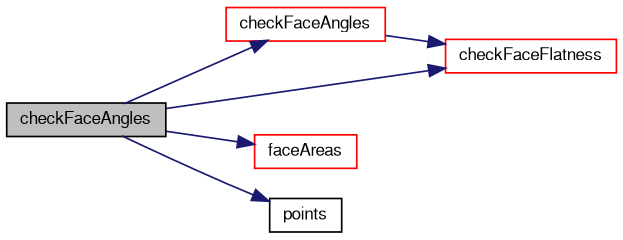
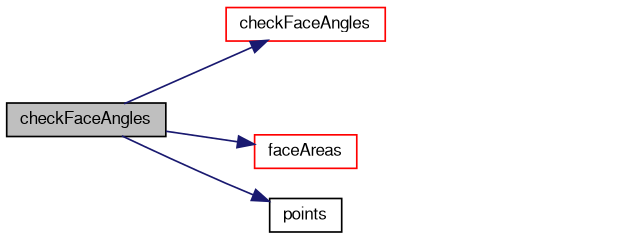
node "checkFaceFlatness": removed
